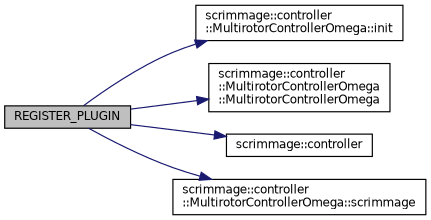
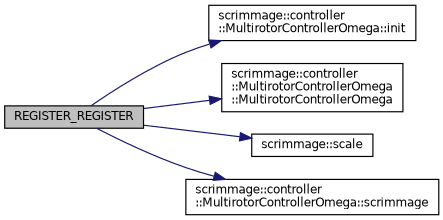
node "REGISTER_PLUGIN": label "REGISTER_PLUGIN" -> "REGISTER_REGISTER"
node "scrimmage::controller": label "scrimmage::controller" -> "scrimmage::scale"
